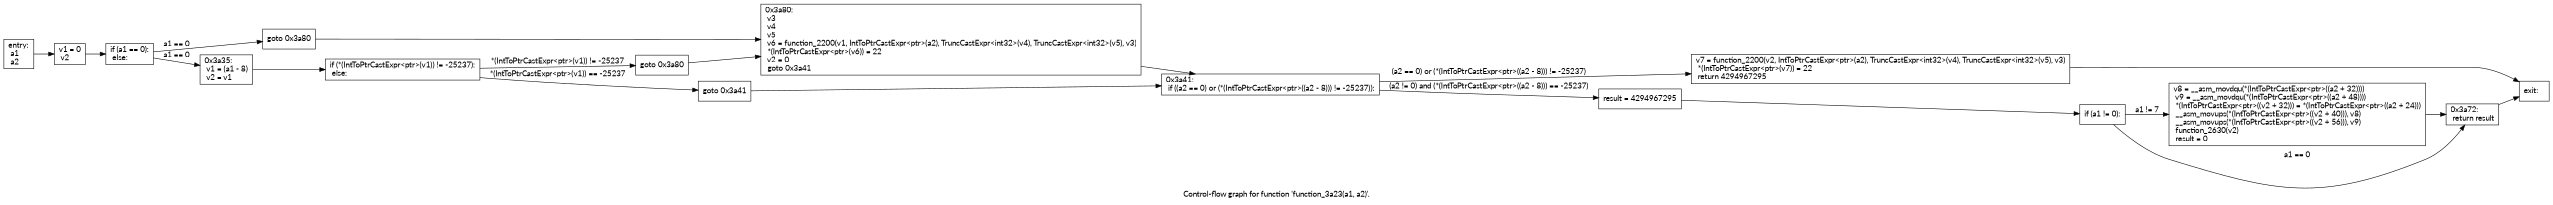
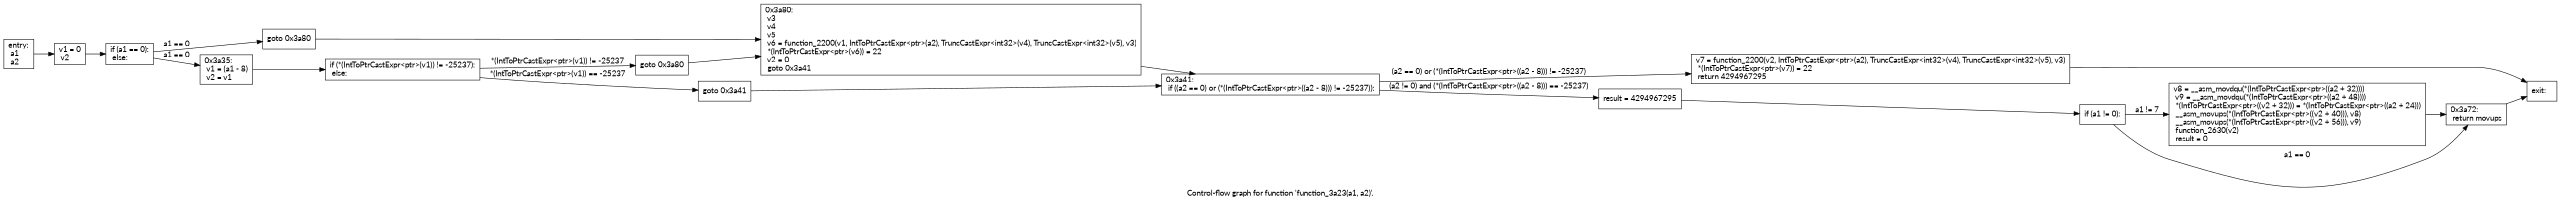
node "0x3a72:": text "return result" -> "return movups"
